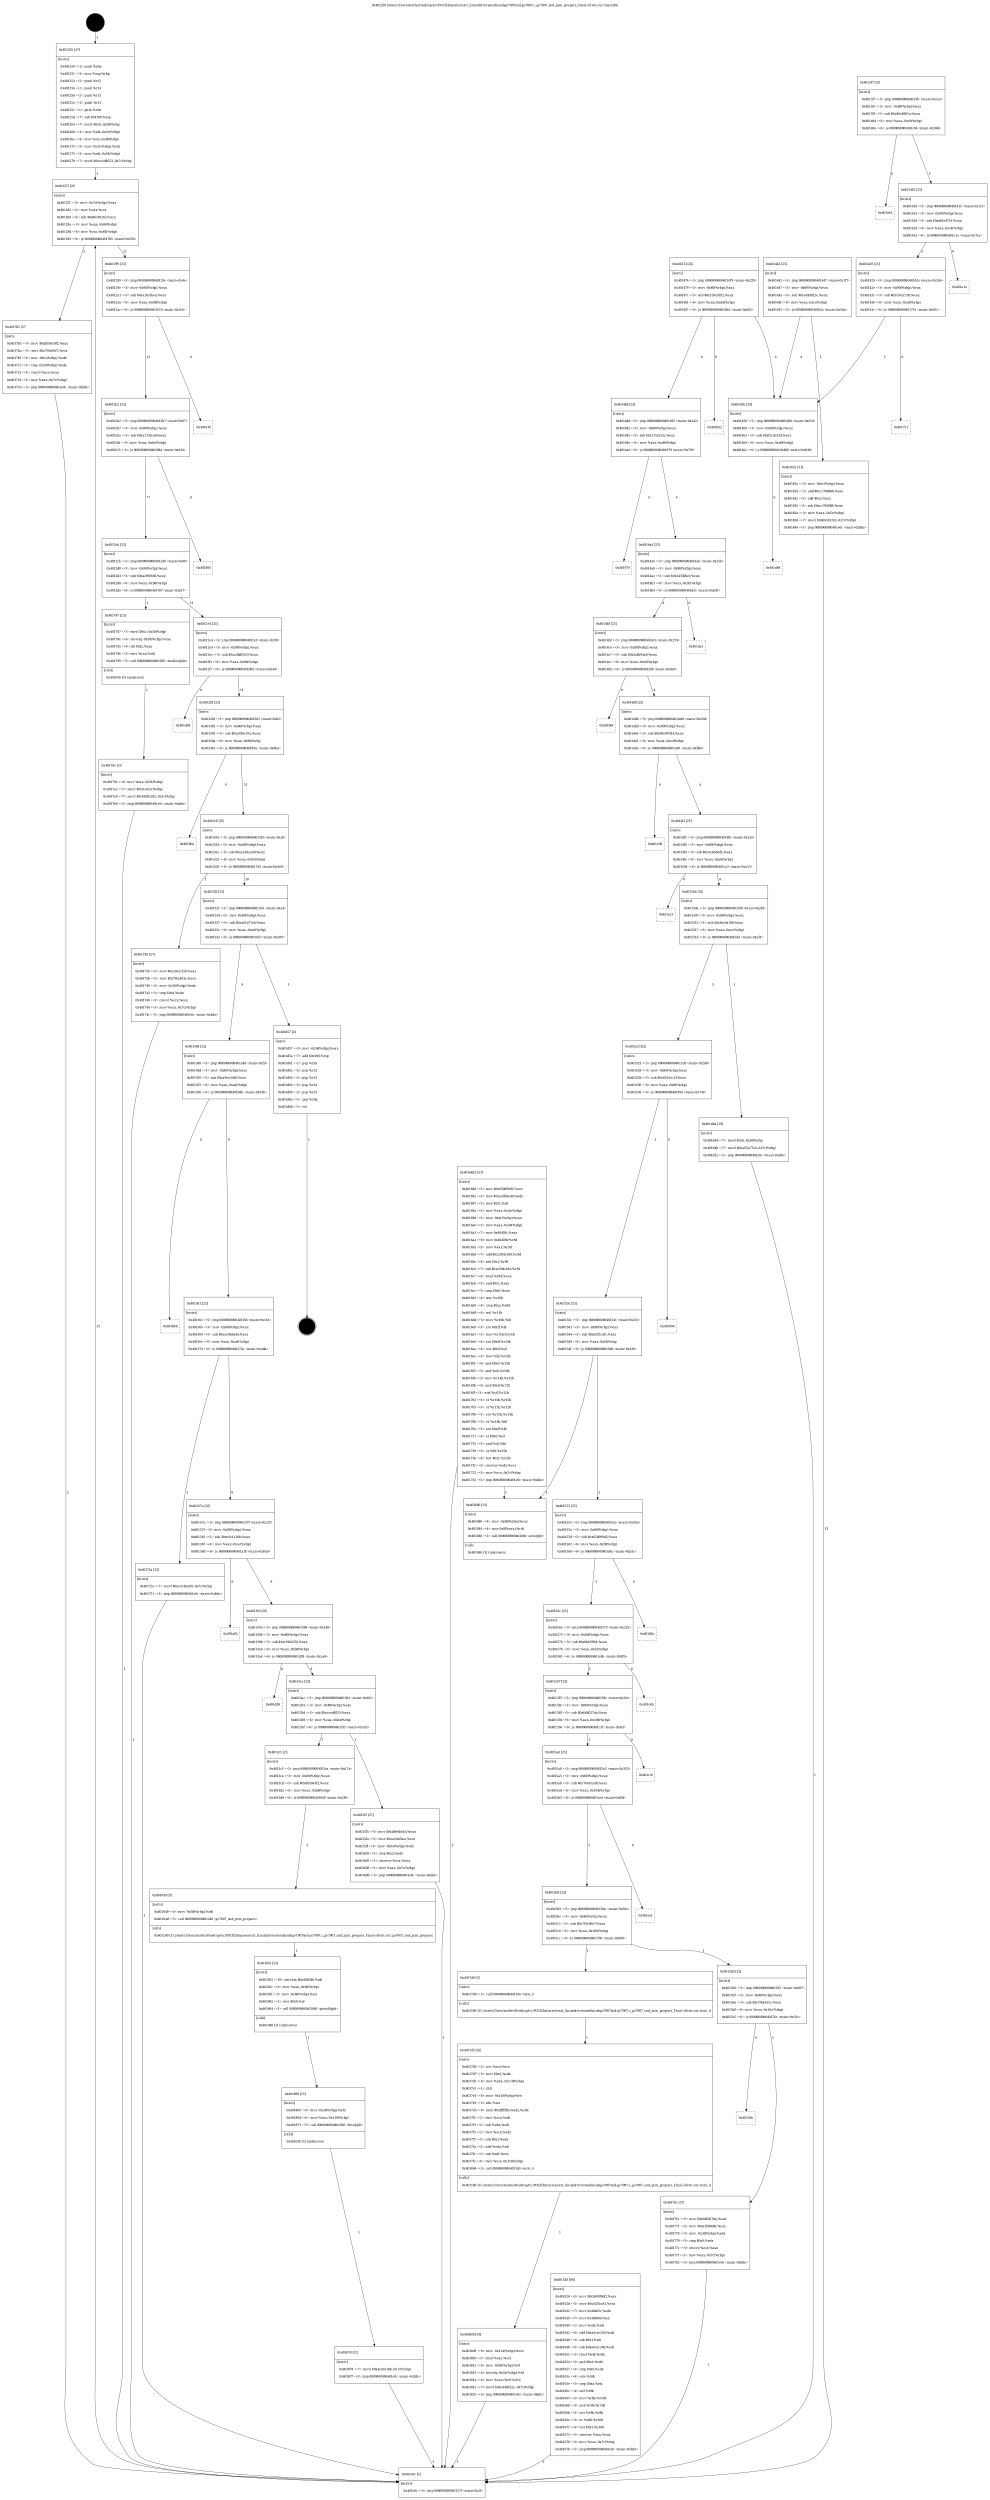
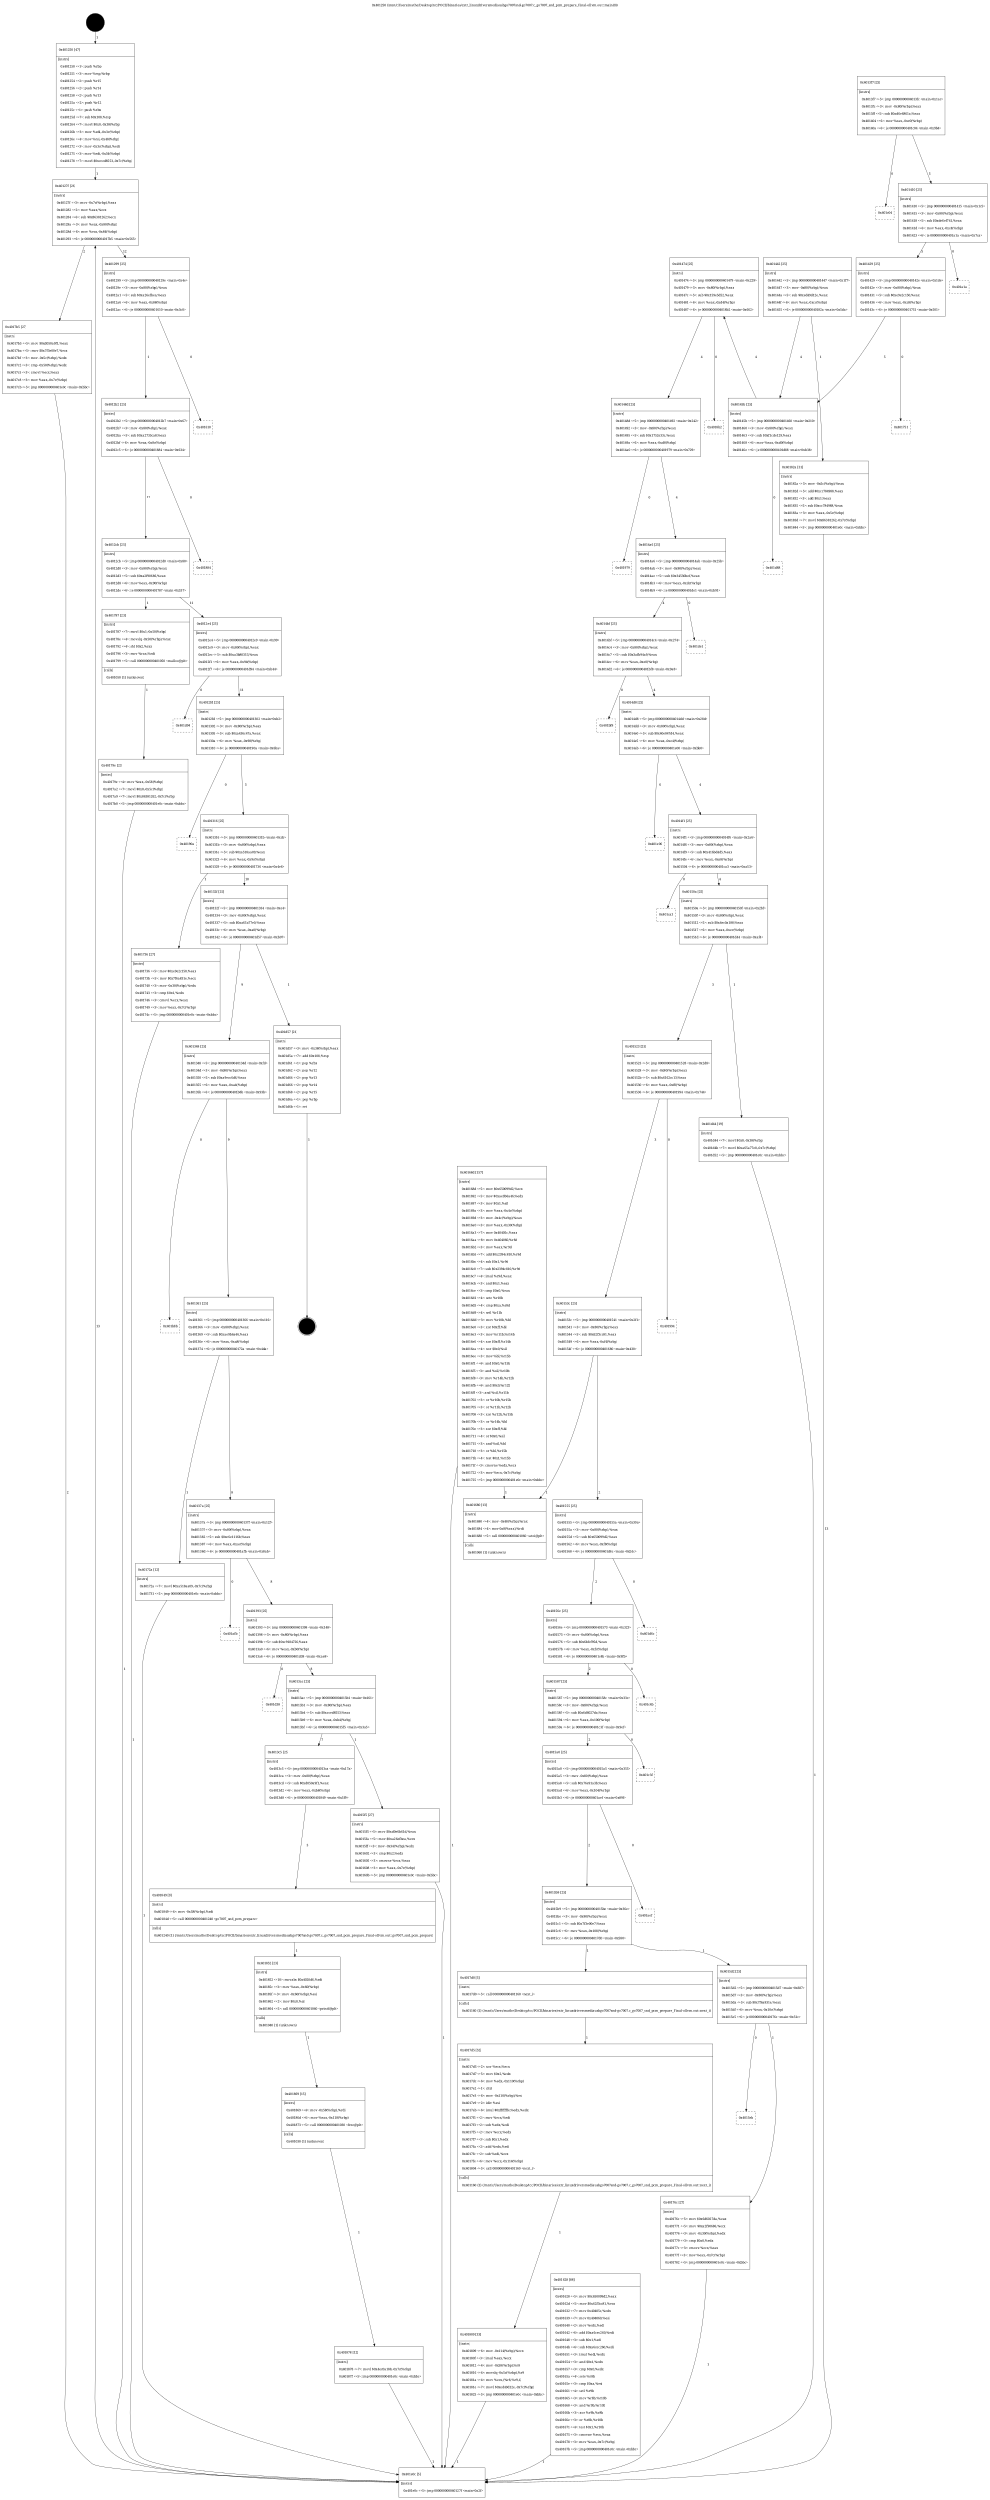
edge "0x401474 [25]" -> "0x40145b [25]": reversed
edge "0x401299 [25]" -> "0x4012b2 [25]": label " 12" -> " 1"
edge "0x4012fd [25]" -> "0x401316 [25]": label " 11" -> " 3"
